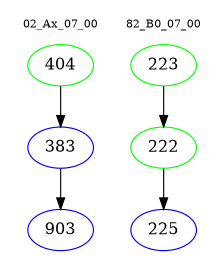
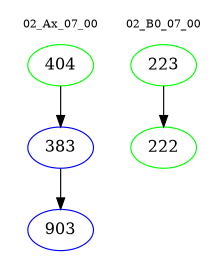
cluster "82_B0_07_00": label "82_B0_07_00" -> "02_B0_07_00"
node "225": removed
